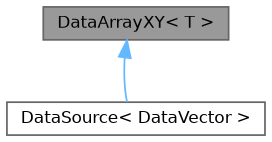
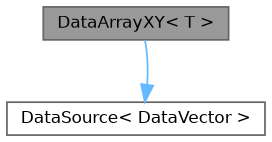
edge "DataSource< DataVector >" -> "DataArrayXY< T >": reversed
